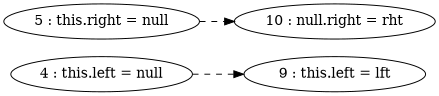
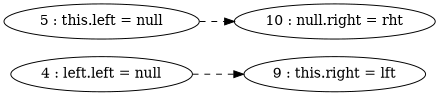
node "5 : this.right = null": label "5 : this.right = null" -> "5 : this.left = null"
node "4 : this.left = null": label "4 : this.left = null" -> "4 : left.left = null"
node "9 : this.left = lft": label "9 : this.left = lft" -> "9 : this.right = lft"
